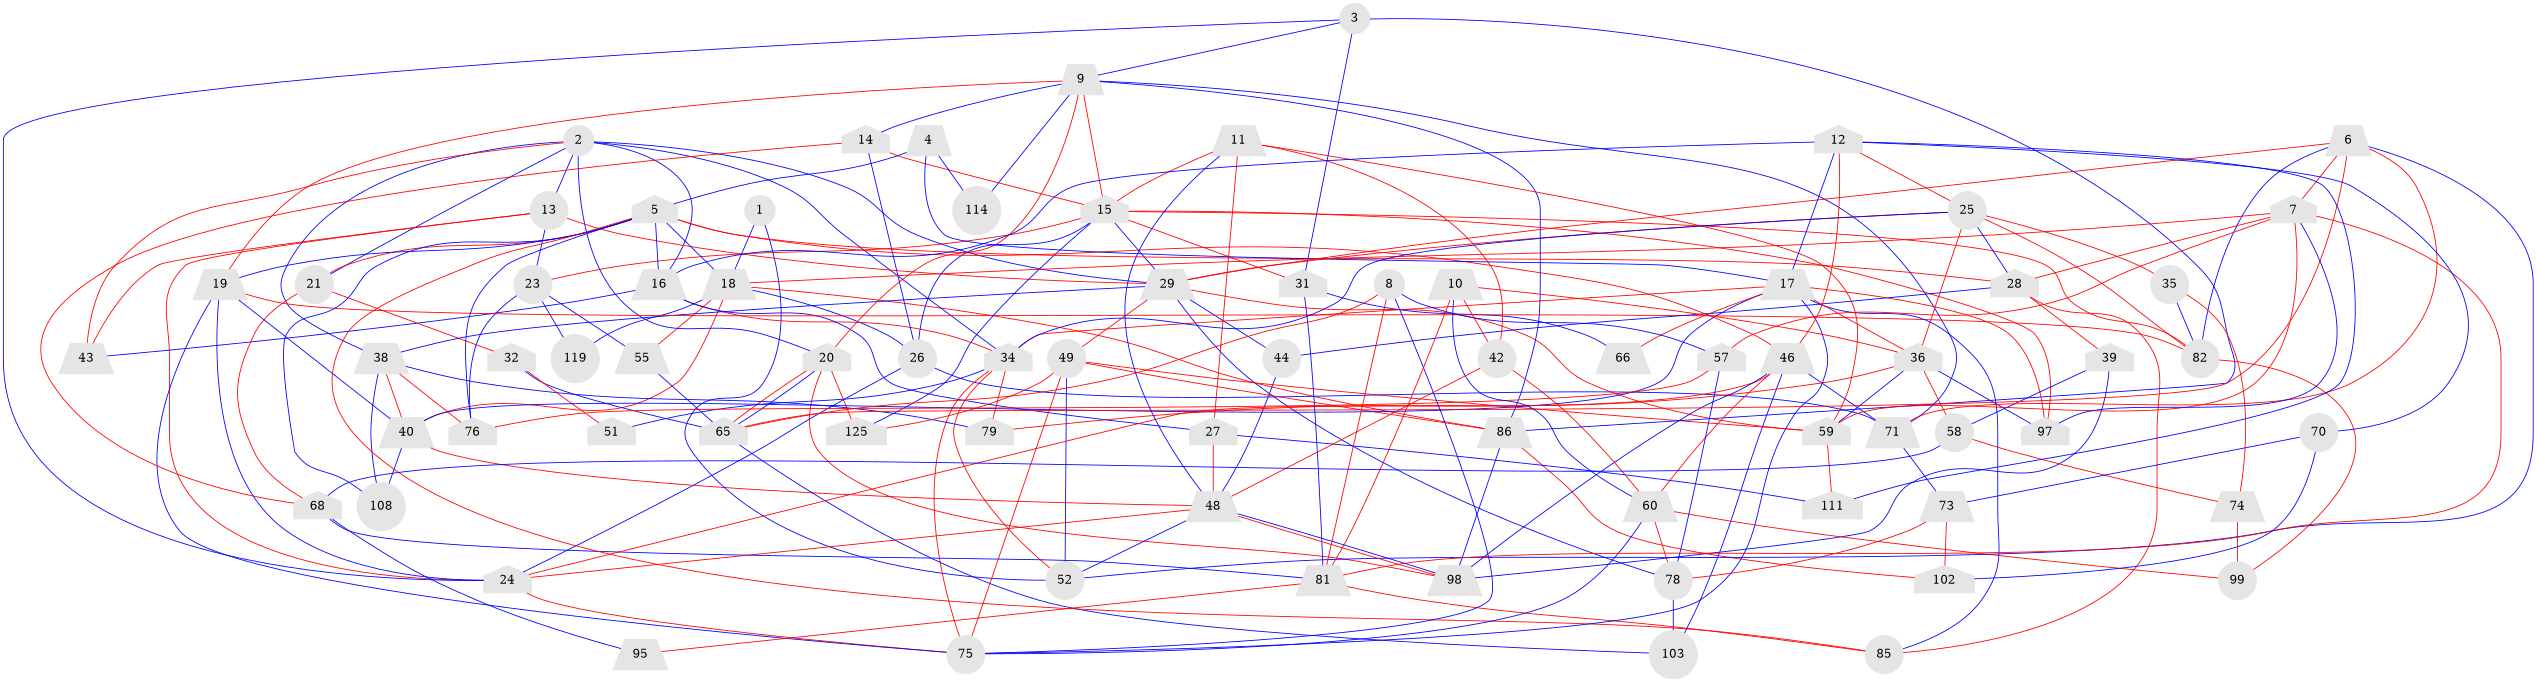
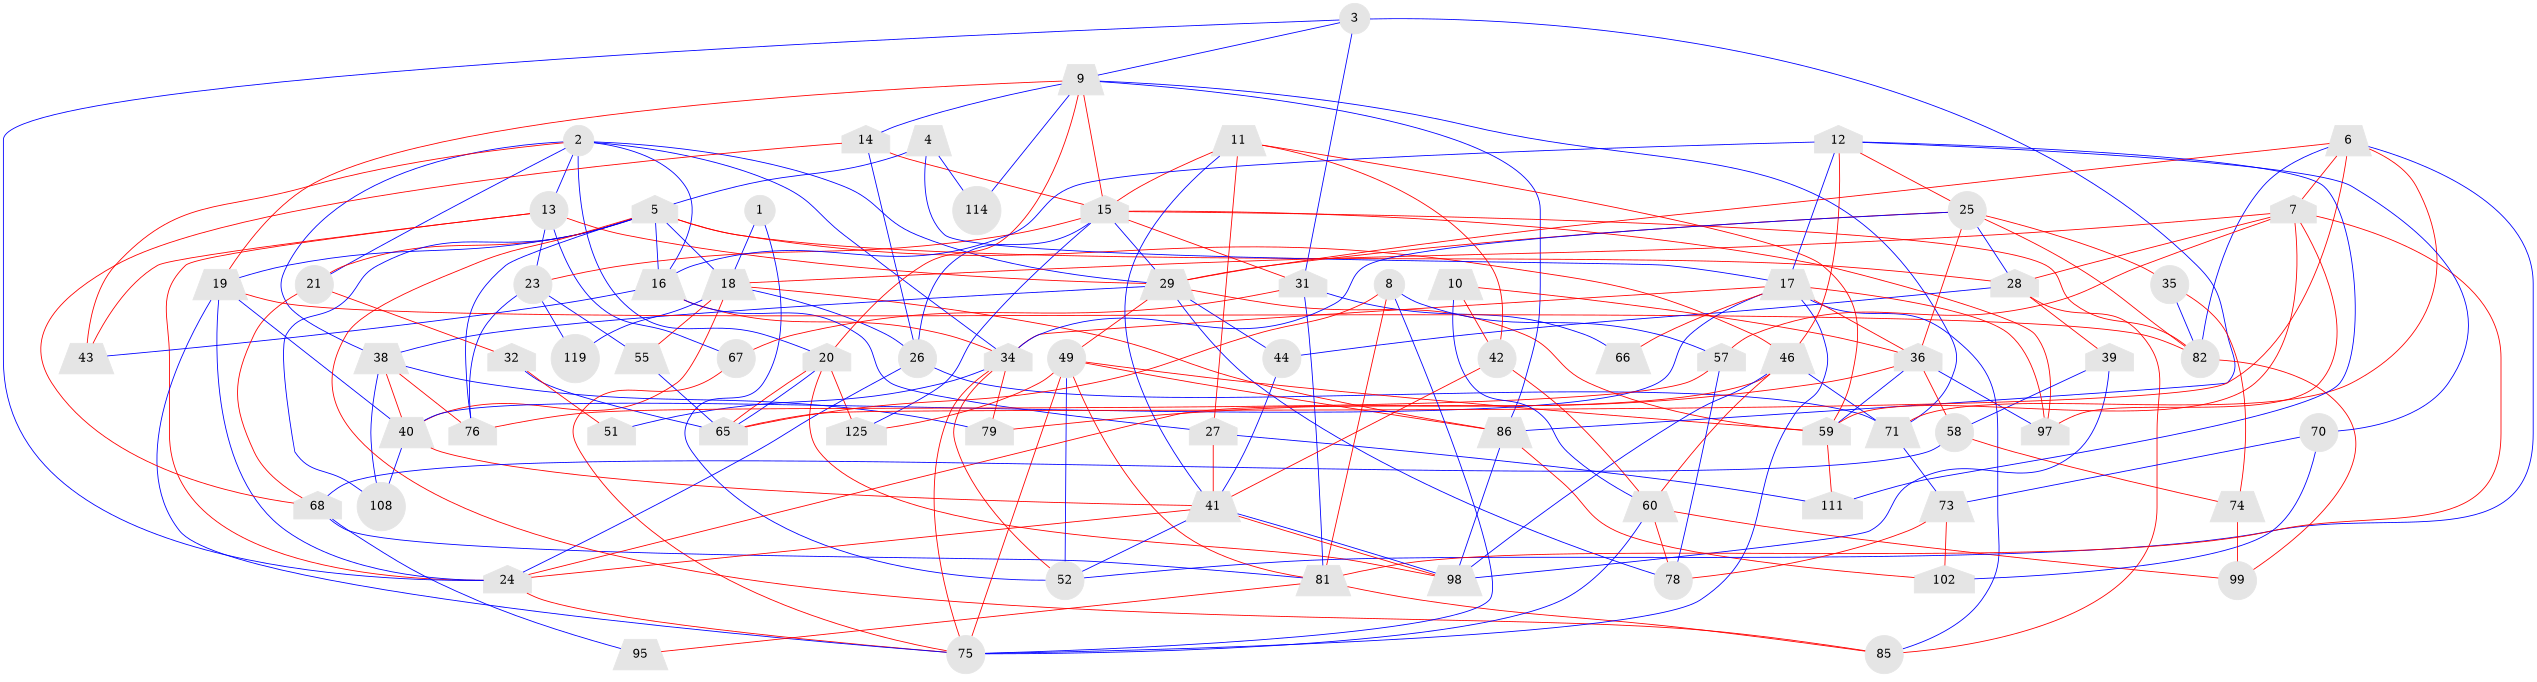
node "67": added
edge "7" -- "97": color blue -> red
edge "10" -- "81": now "49" -- "81"
node "48": label "48" -> "41"
node "103": removed
